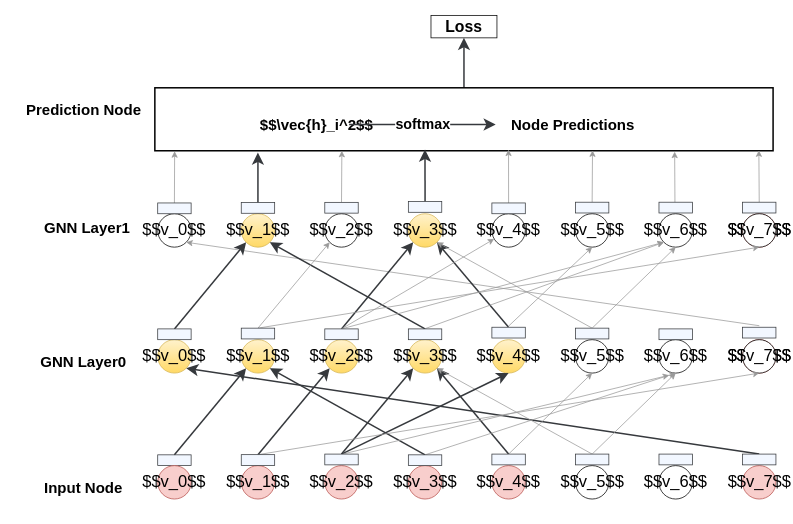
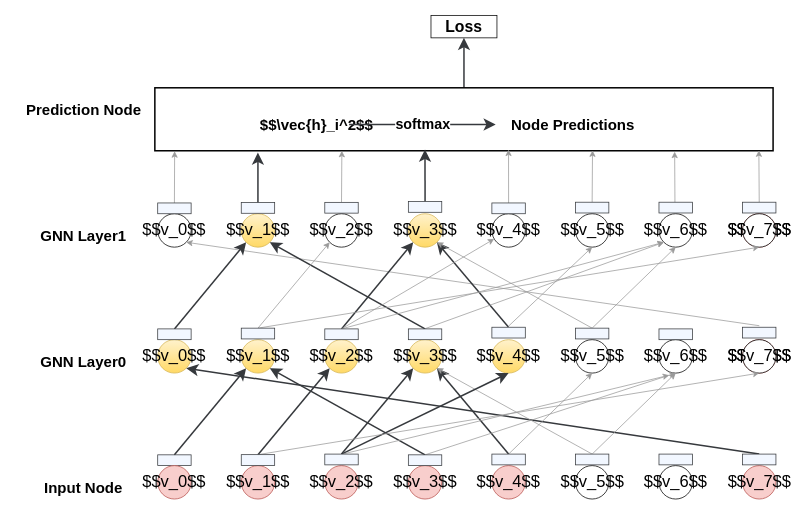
node "GNN Layer1": moved (87, 227) -> (83, 235)
